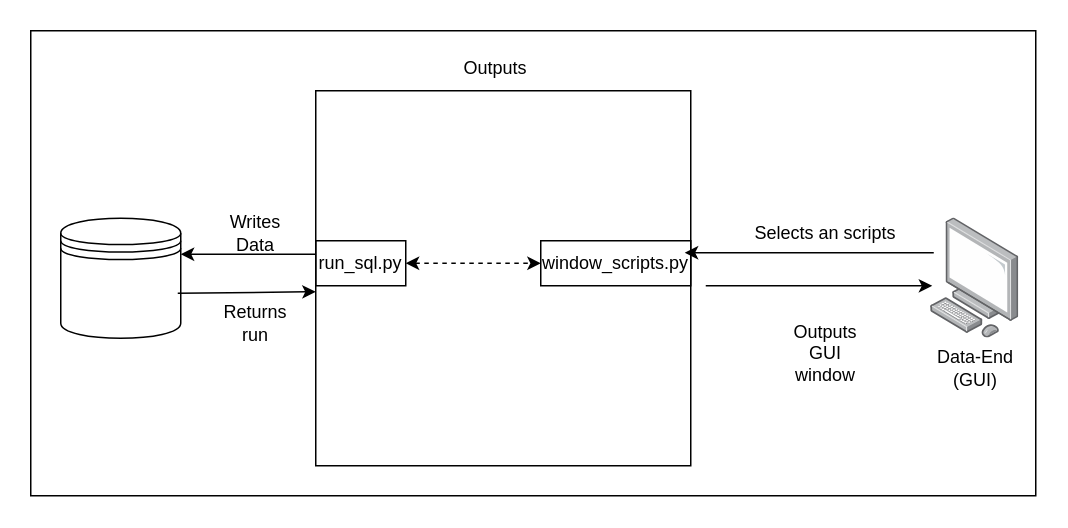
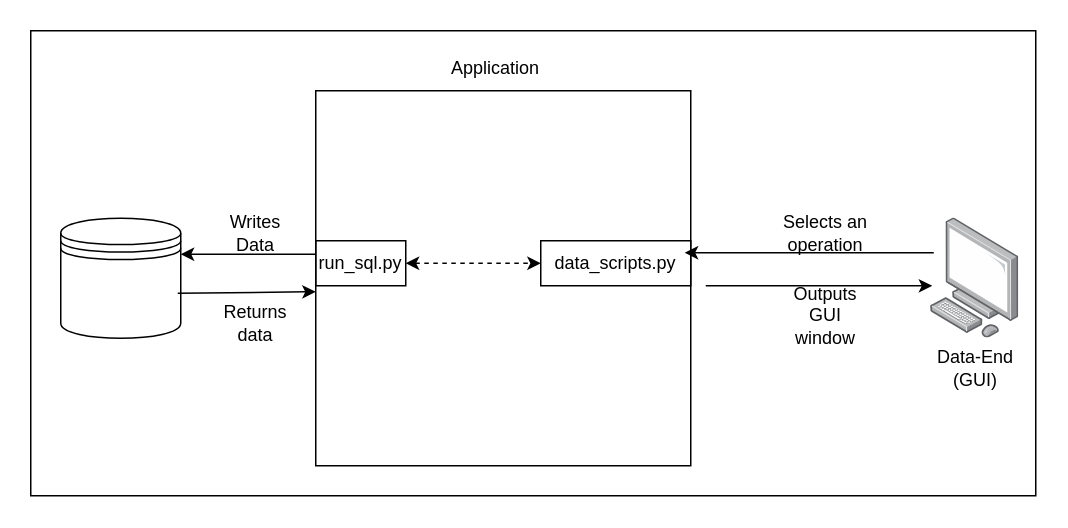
node "Outputs": label "Outputs" -> "Application"
node "Selects an scripts": label "Selects an scripts" -> "Selects an operation"
node "window_scripts.py": label "window_scripts.py" -> "data_scripts.py"
node "Returns run": label "Returns run" -> "Returns data"
node "Outputs GUI window": moved (826, 353) -> (826, 316)
